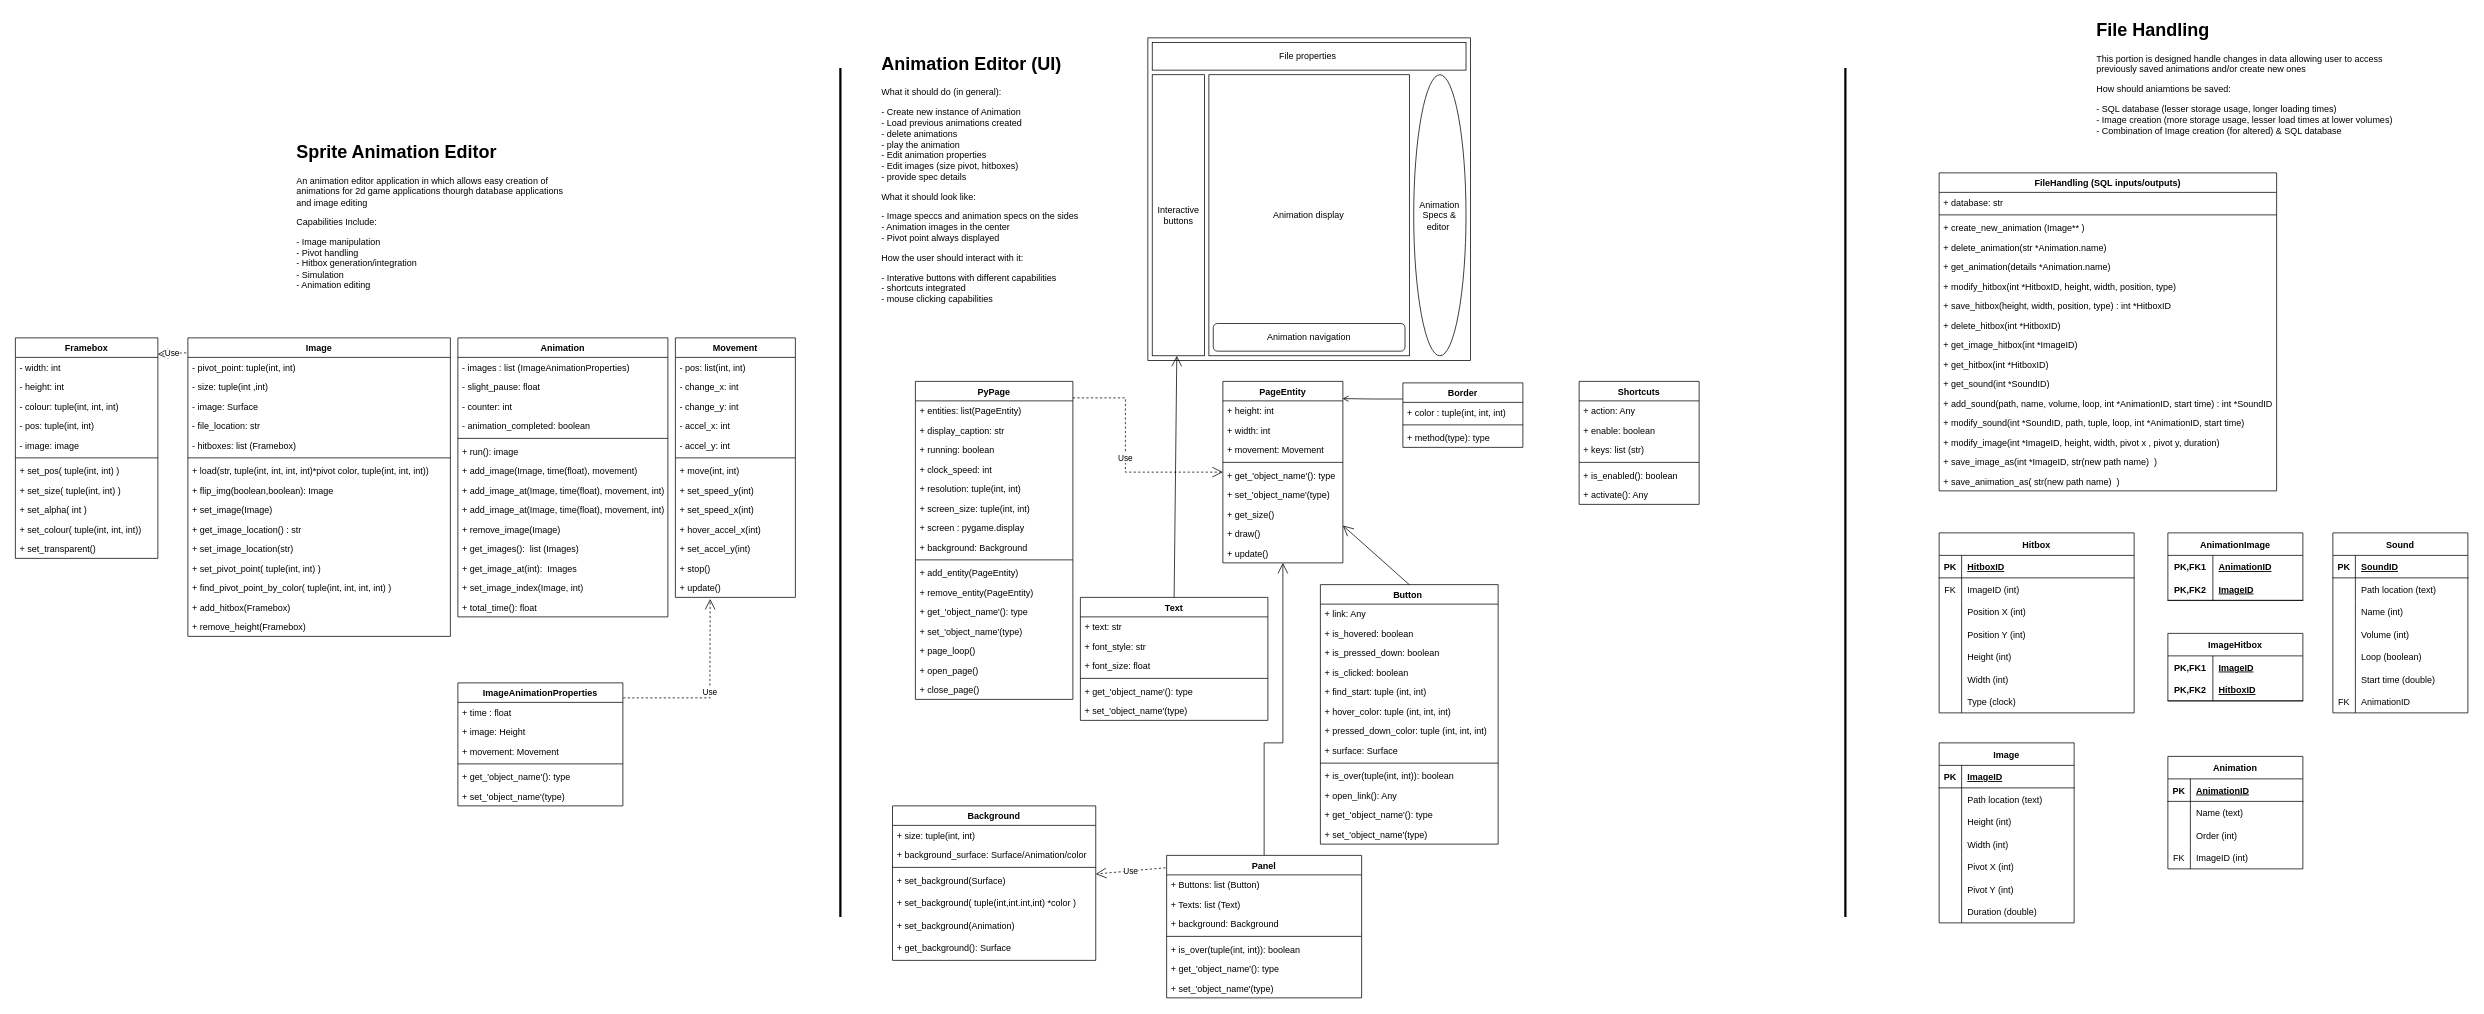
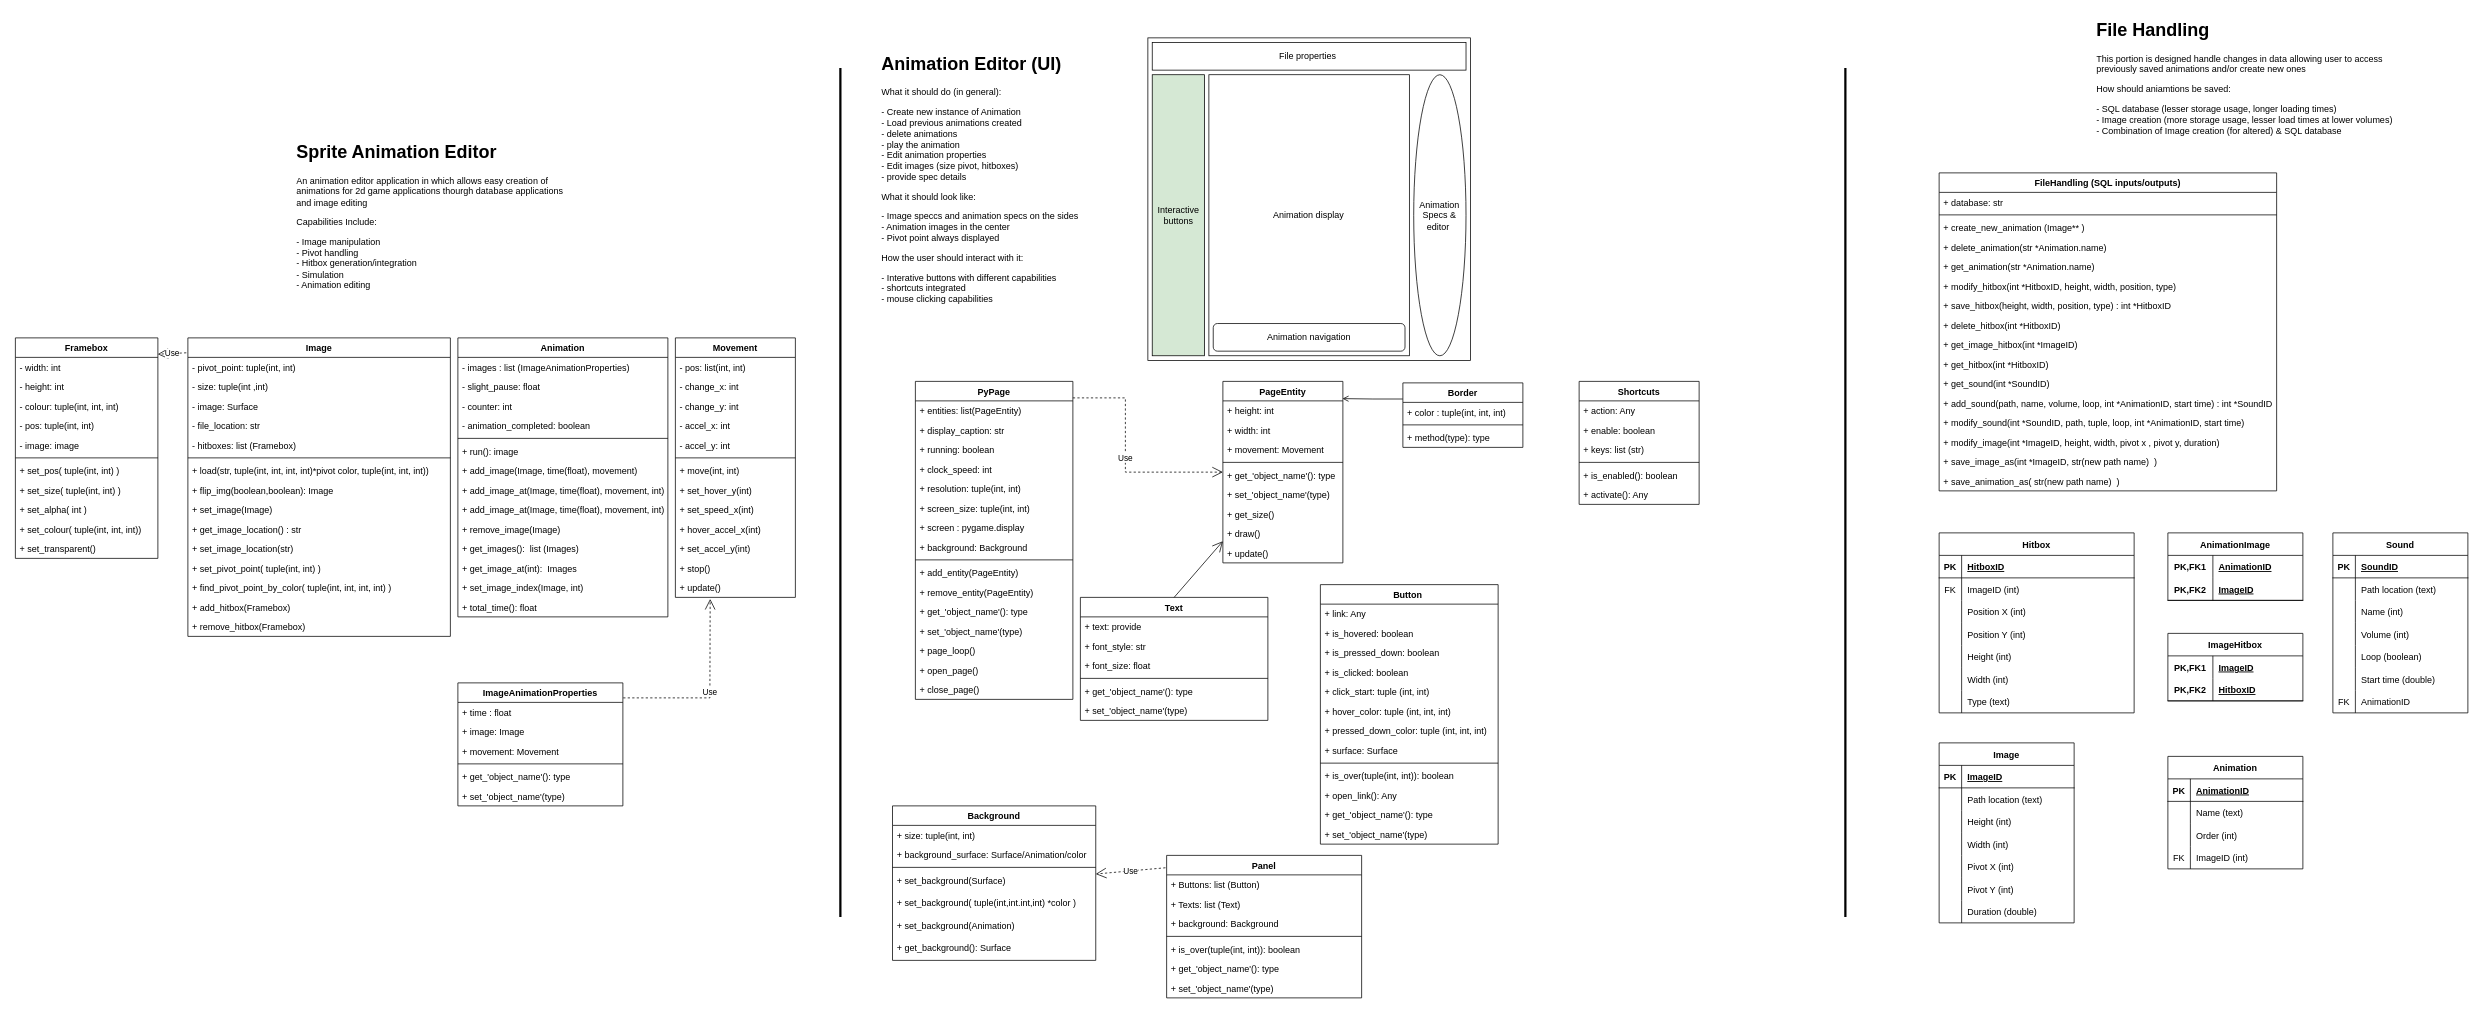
node "Interactive buttons": fillcolor #ffffff -> #d5e8d4
node "+ get_animation(details *Animation.name)": label "+ get_animation(details *Animation.name)" -> "+ get_animation(str *Animation.name)"
edge "Text" -> "Interactive buttons": now "Text" -> "PageEntity"
node "+ set_speed_y(int)": label "+ set_speed_y(int)" -> "+ set_hover_y(int)"
edge "Button" -> "PageEntity": removed
node "+ remove_height(Framebox)": label "+ remove_height(Framebox)" -> "+ remove_hitbox(Framebox)"
node "+ text: str": label "+ text: str" -> "+ text: provide"
node "+ find_start: tuple (int, int)": label "+ find_start: tuple (int, int)" -> "+ click_start: tuple (int, int)"
node "Type (clock)": label "Type (clock)" -> "Type (text)"
edge "Panel" -> "PageEntity": removed
node "+ image: Height": label "+ image: Height" -> "+ image: Image"
